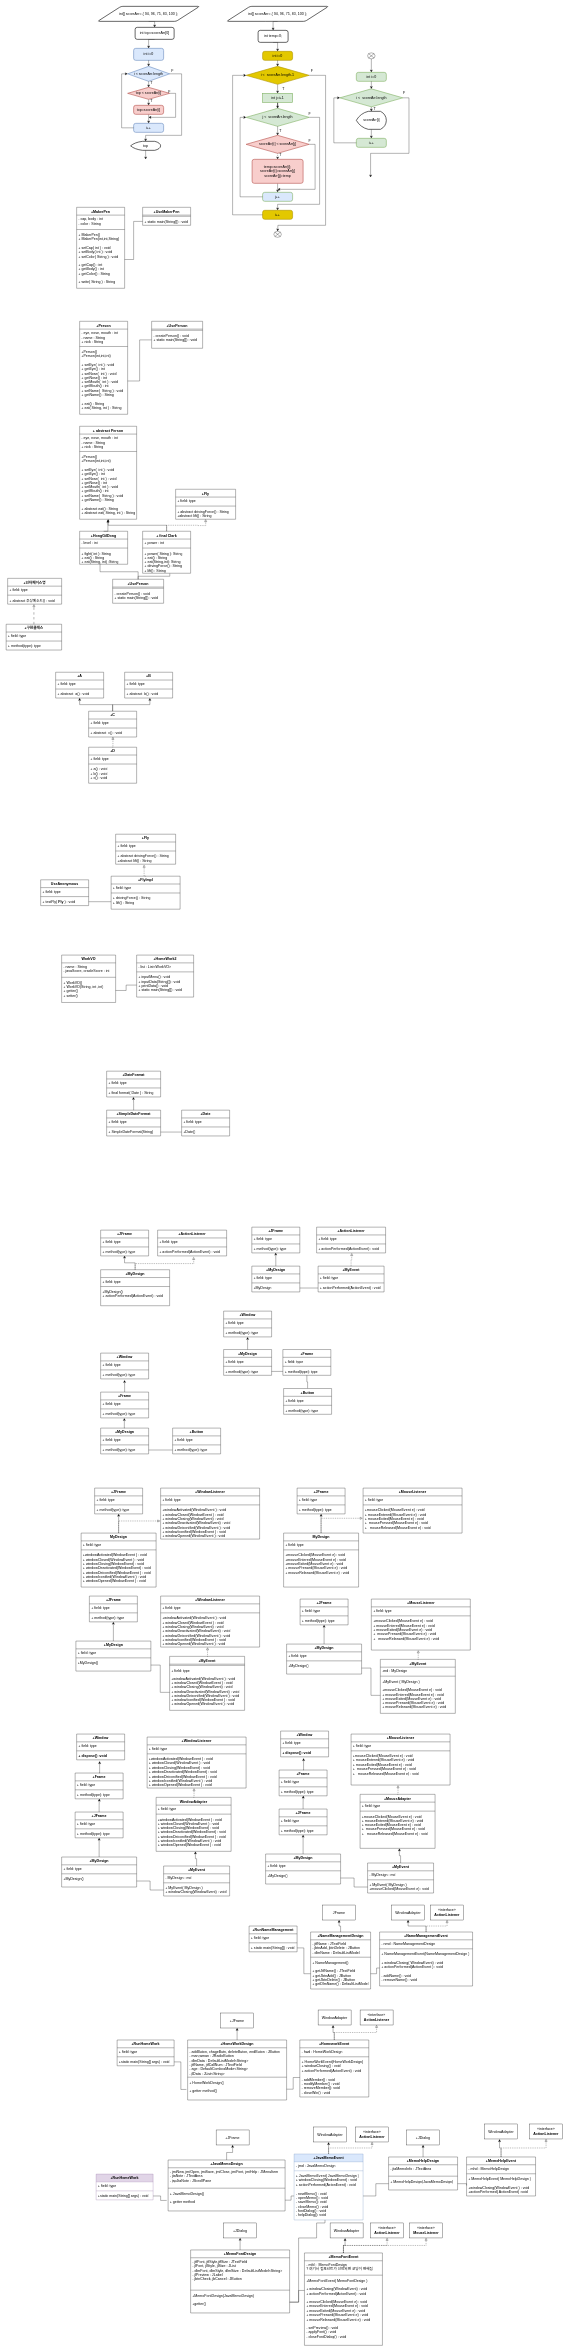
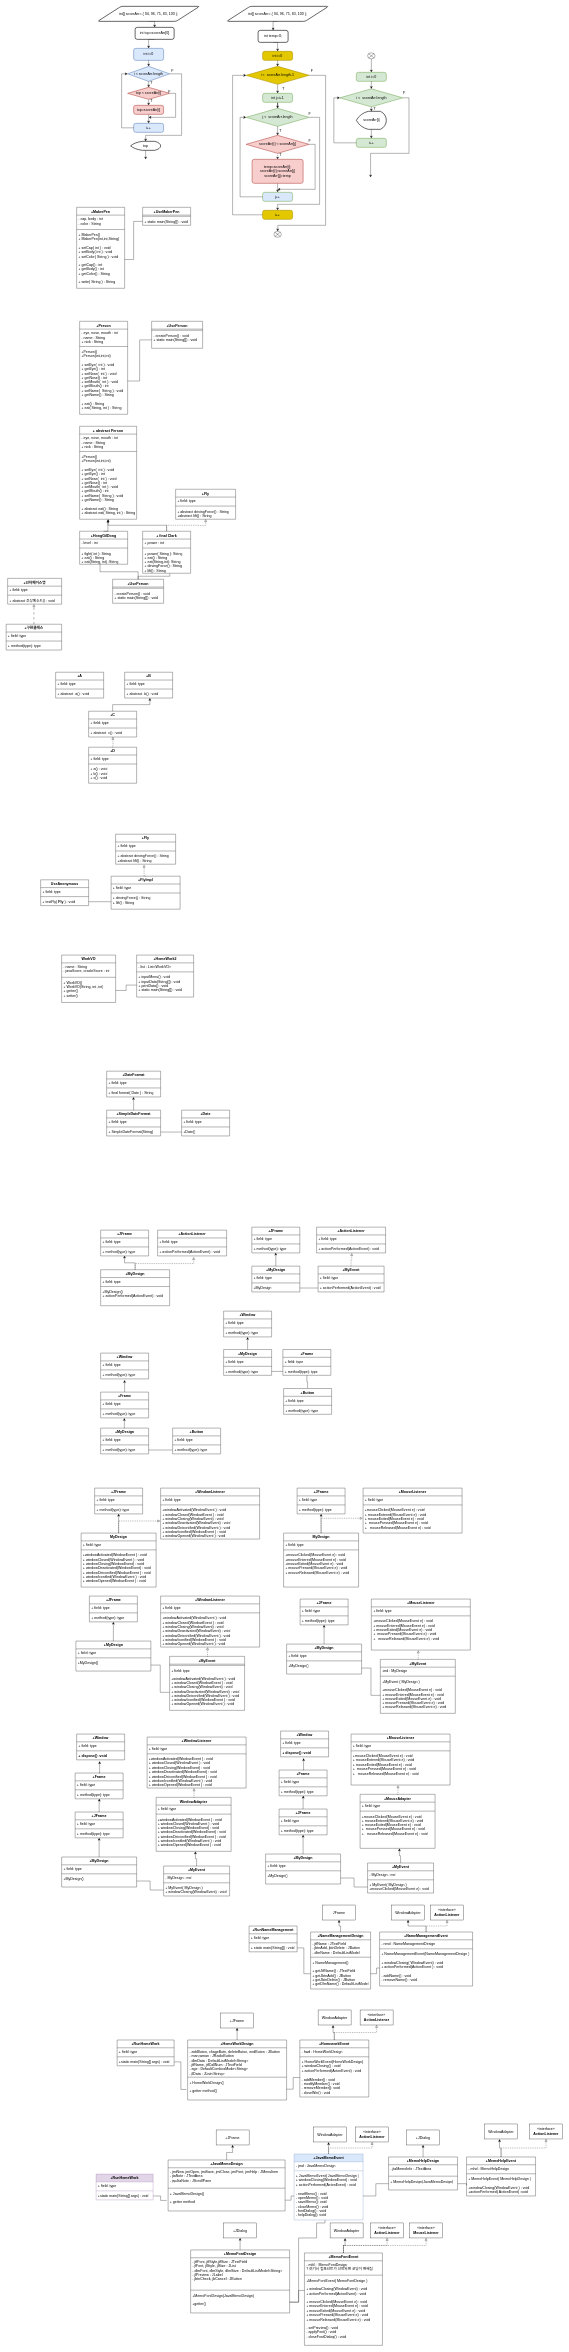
node "int j=i+1": shape rectangle -> rounded rectangle
edge "+C" -> "+A": removed
